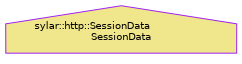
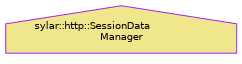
node "sylar::http::SessionData SessionData": label "sylar::http::SessionData SessionData" -> "sylar::http::SessionData Manager"
